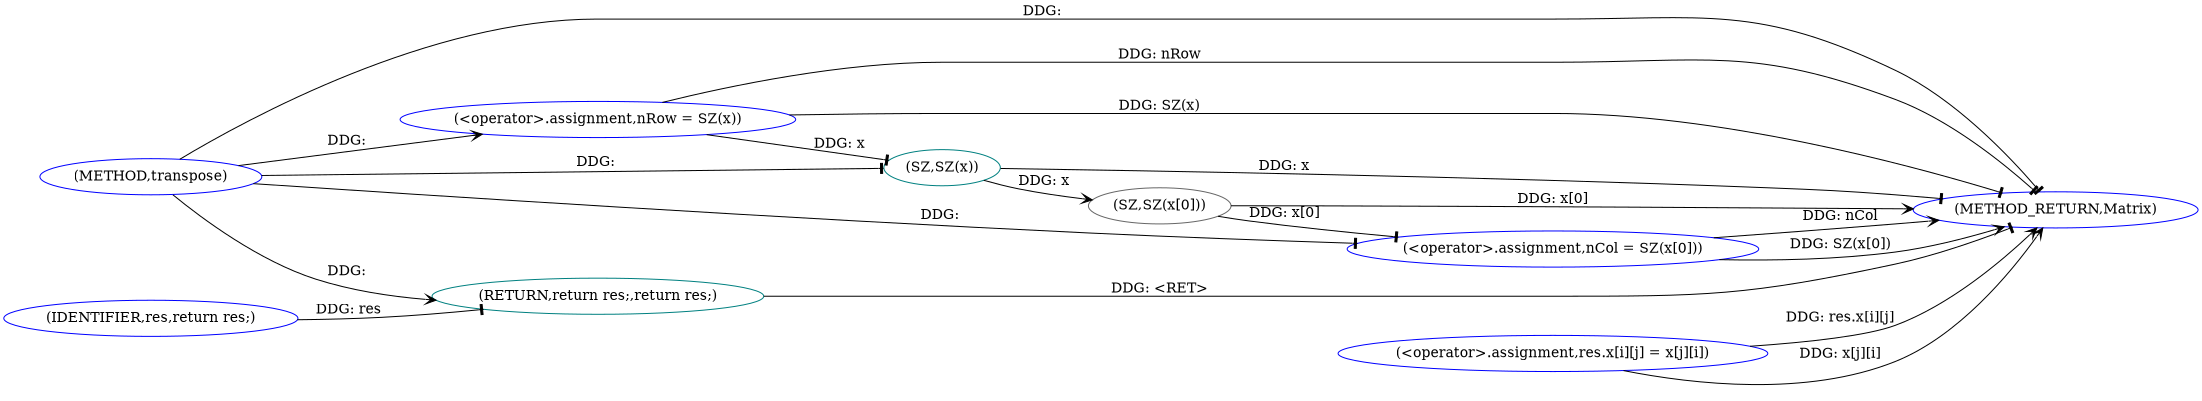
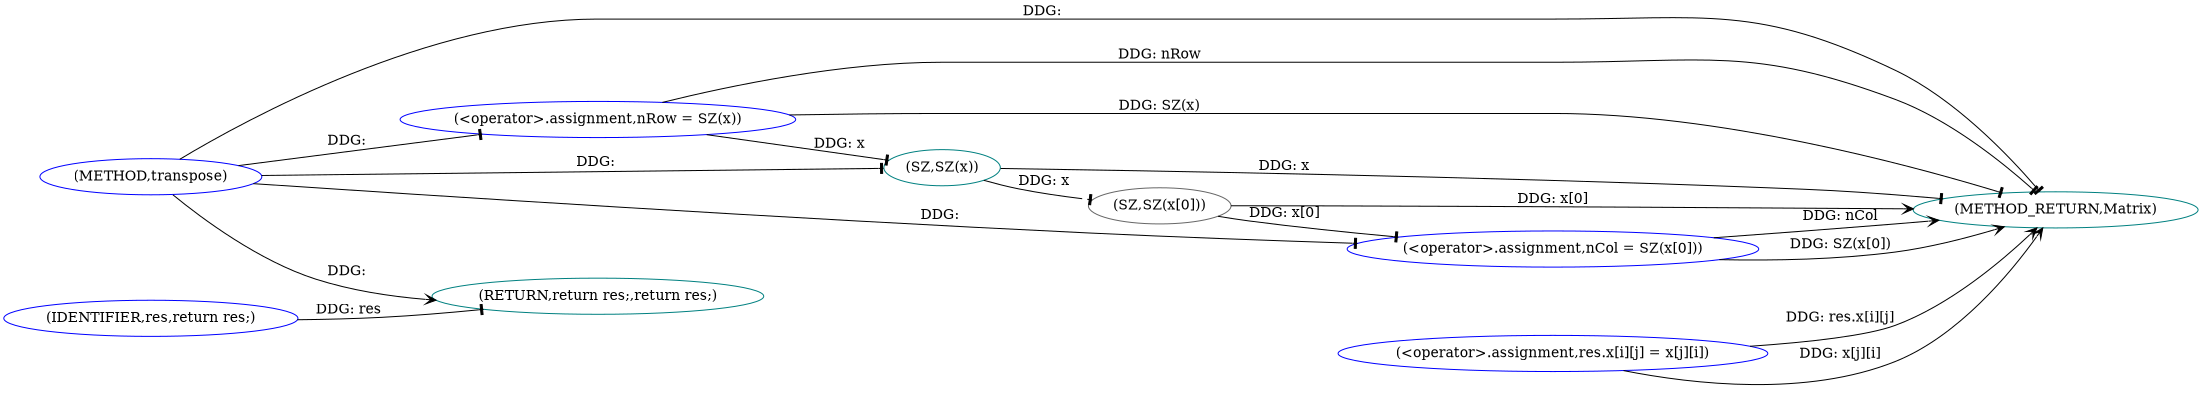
edge "(METHOD,transpose)" -> "(<operator>.assignment,nRow = SZ(x))": arrowhead vee -> tee
edge "(SZ,SZ(x))" -> "(SZ,SZ(x[0]))": arrowhead vee -> tee
node "(METHOD_RETURN,Matrix)": color blue -> teal
edge "(RETURN,return res;,return res;)" -> "(METHOD_RETURN,Matrix)": removed, label "DDG: <RET>"
